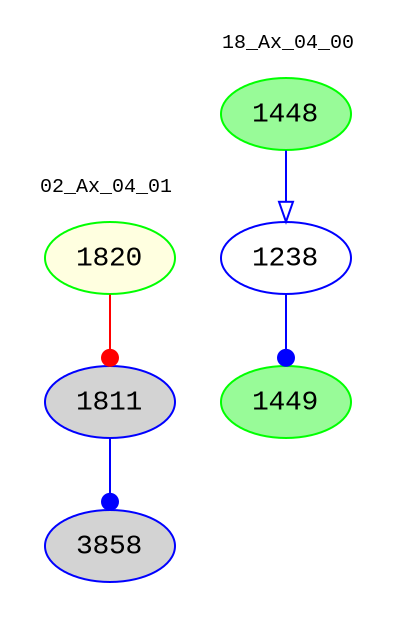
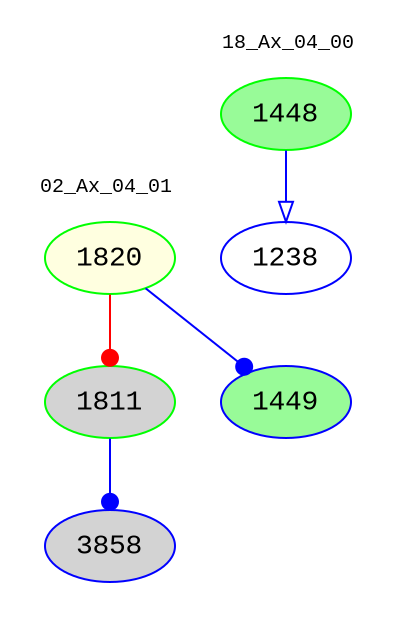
edge "1238" -> "1449": now "1820" -> "1449"
node "1811": color blue -> green
node "1449": color green -> blue
